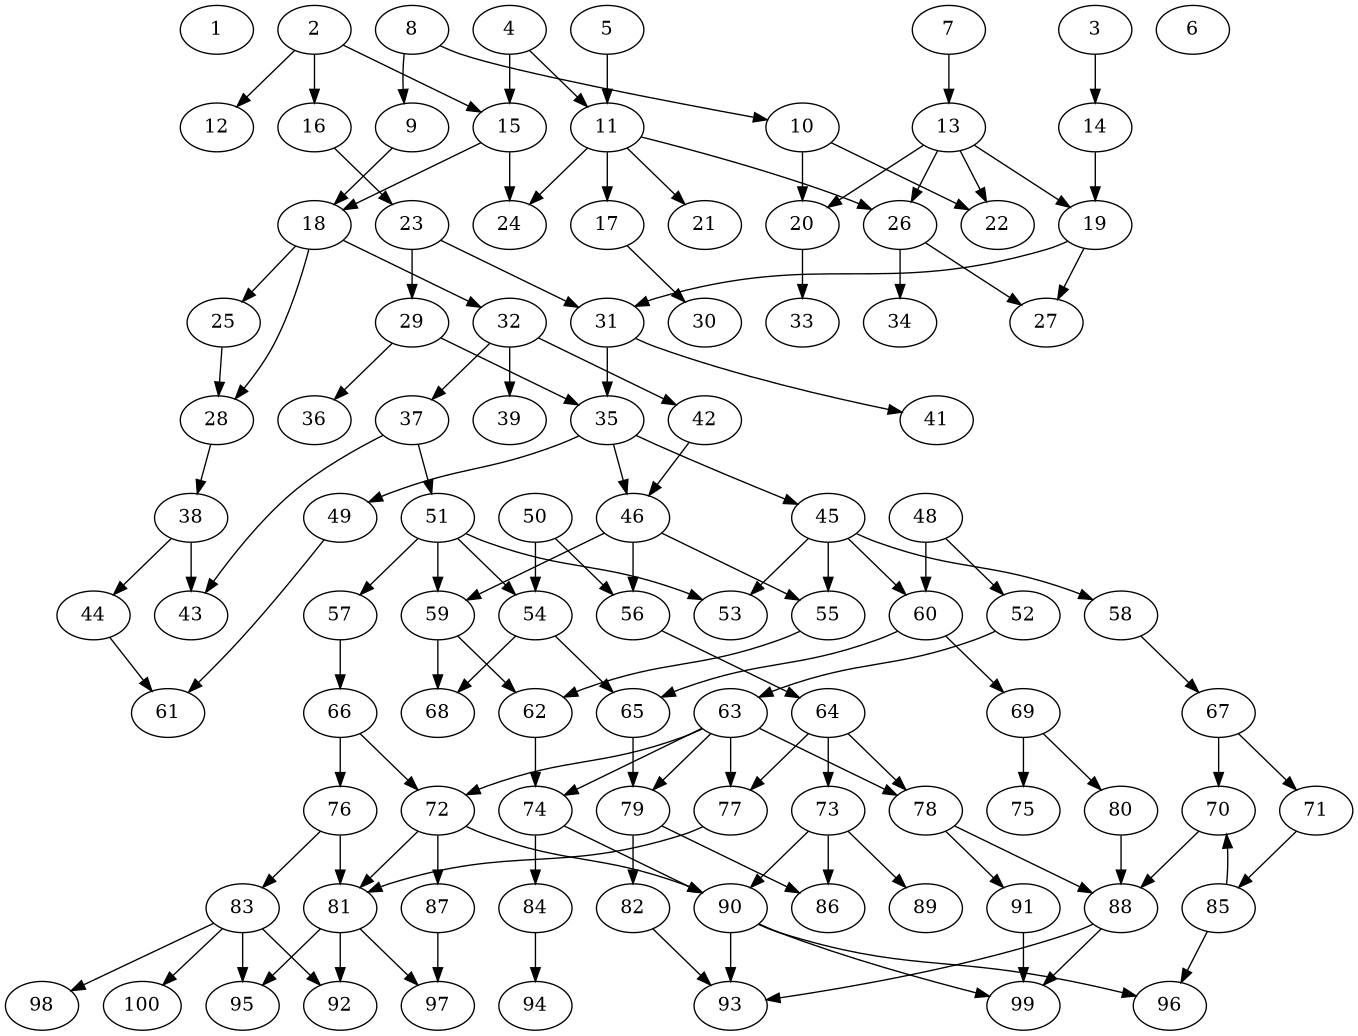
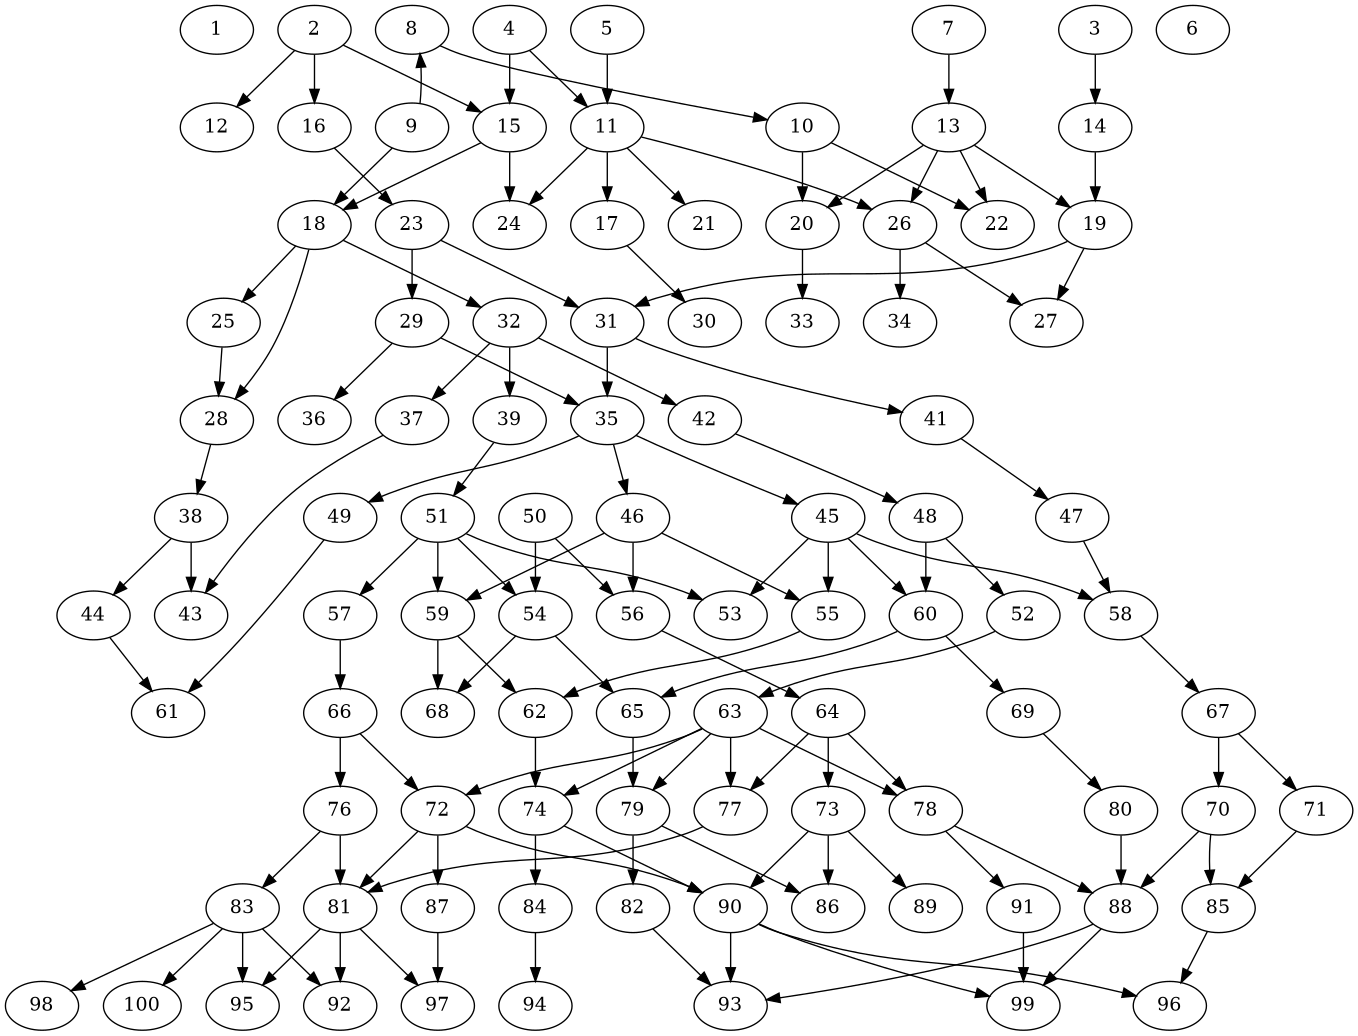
edge "8" -> "9": reversed
edge "37" -> "51": now "39" -> "51"
edge "42" -> "46": now "42" -> "48"
node "47": added
node "75": removed
edge "85" -> "70": reversed
